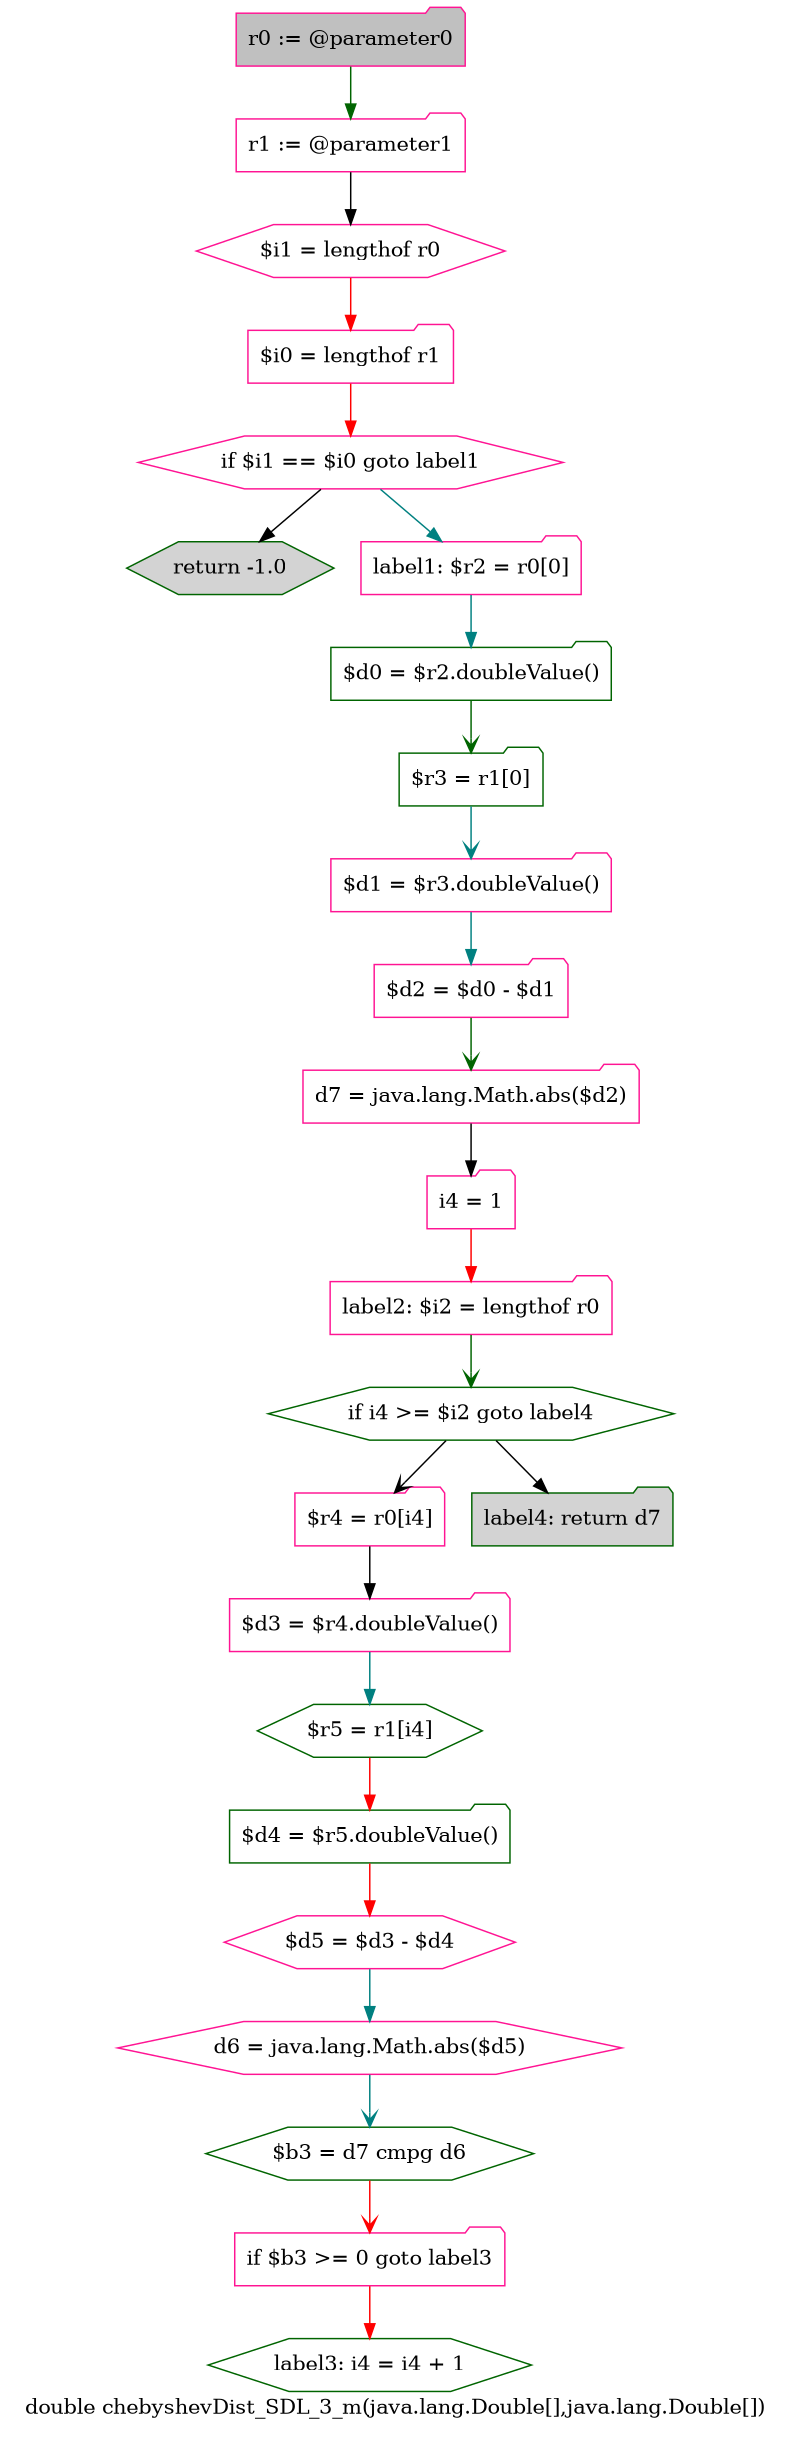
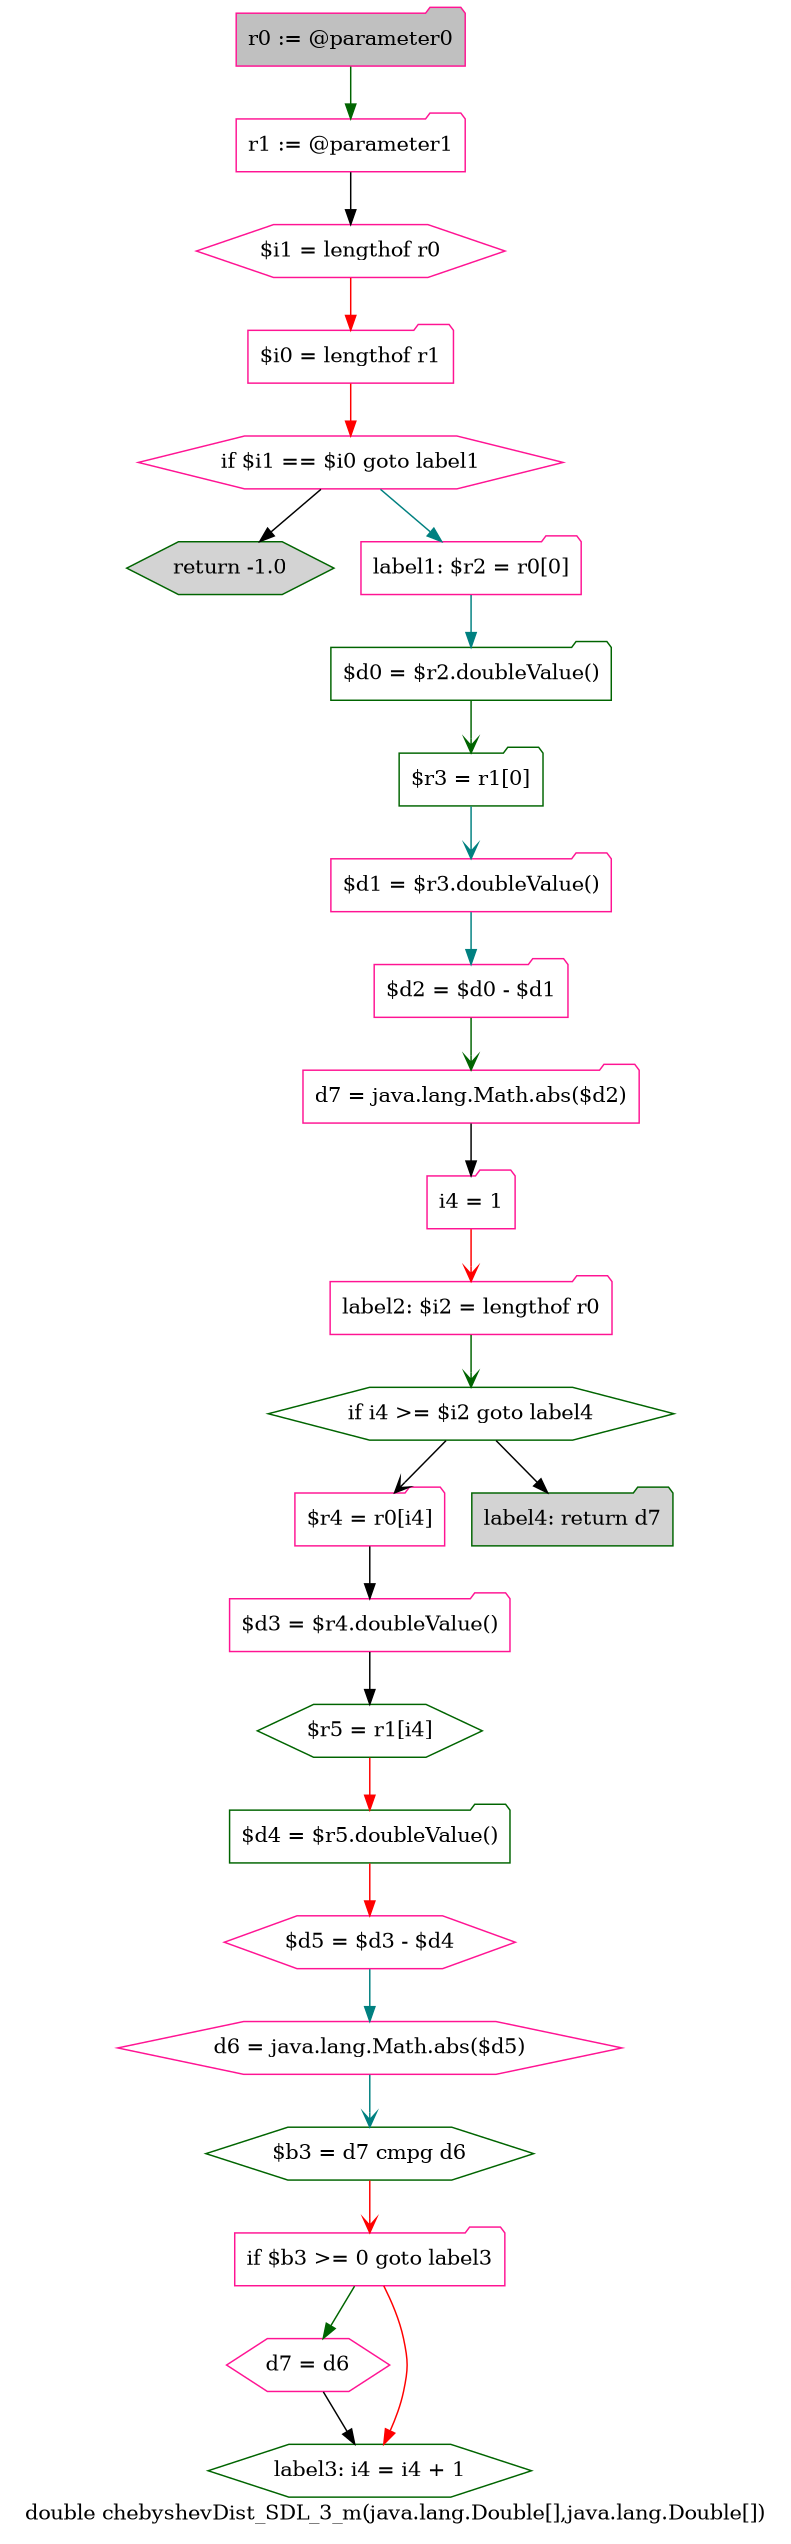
edge "i4 = 1" -> "label2: $i2 = lengthof r0": arrowhead normal -> vee
edge "$d3 = $r4.doubleValue()" -> "$r5 = r1[i4]": color teal -> black
node "d7 = d6": added
